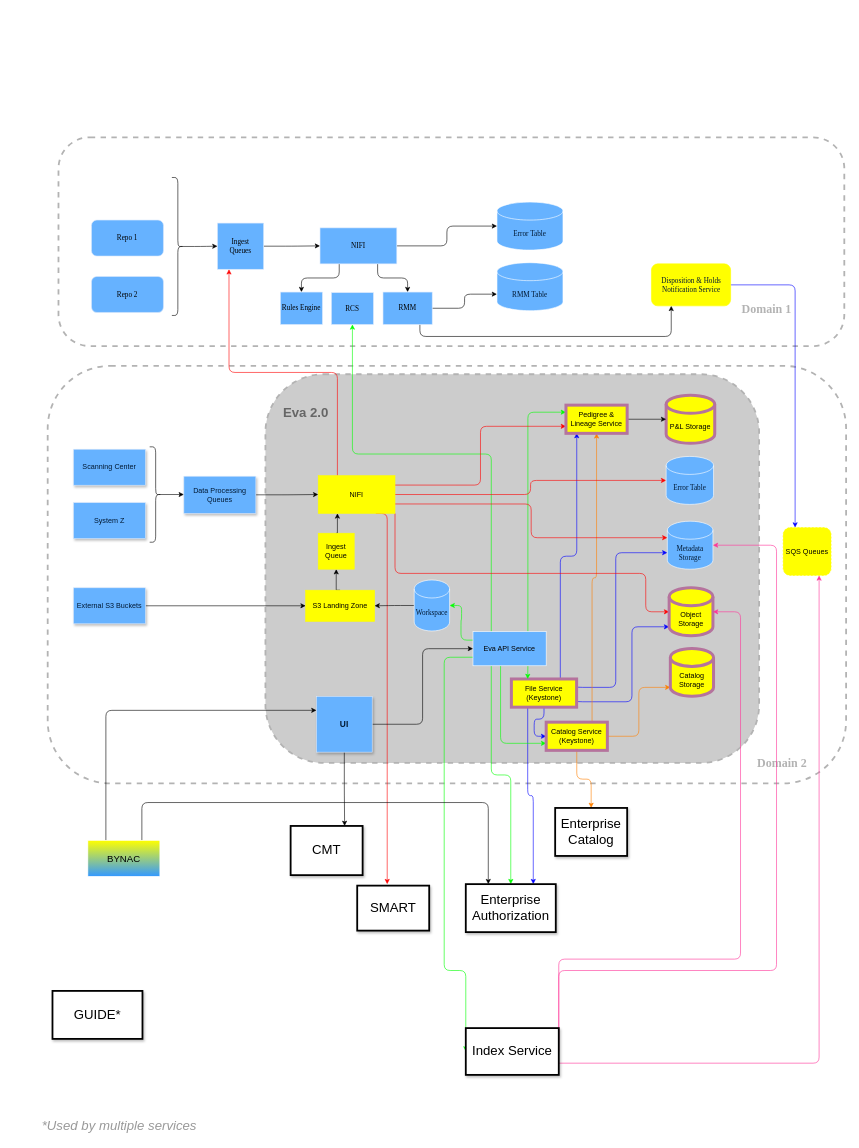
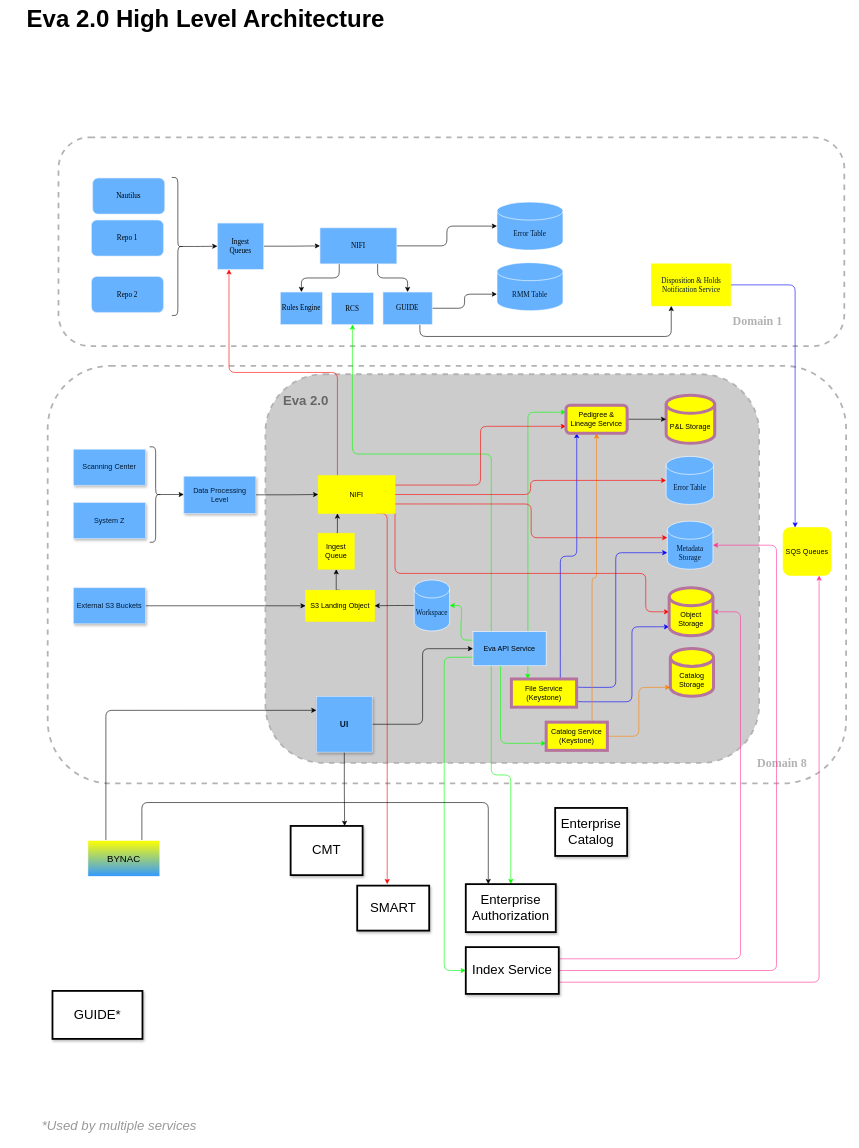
node "Eva 2.0 High Level Architecture": added
node "Nautilus": added
node "Disposition & Holds Notification Service": shape rounded rectangle -> rectangle
node "RMM": label "RMM" -> "GUIDE"
node "Domain 1": moved (767, 309) -> (758, 321)
node "Eva 2.0": moved (306, 413) -> (306, 401)
node "Pedigree & Lineage Service": shape rectangle -> rounded rectangle
node "Data Processing Queues": label "Data Processing Queues" -> "Data Processing Level"
node "SQS Queues": style dashed -> solid
node "S3 Landing Zone": label "S3 Landing Zone" -> "S3 Landing Object"
edge "File Service (Keystone)" -> "Catalog Service (Keystone)": removed
node "Domain 2": label "Domain 2" -> "Domain 8"
edge "Catalog Service (Keystone)" -> "Enterprise Catalog": removed
edge "File Service (Keystone)" -> "Enterprise Authorization": removed
node "Index Service": moved (512, 1052) -> (512, 971)
